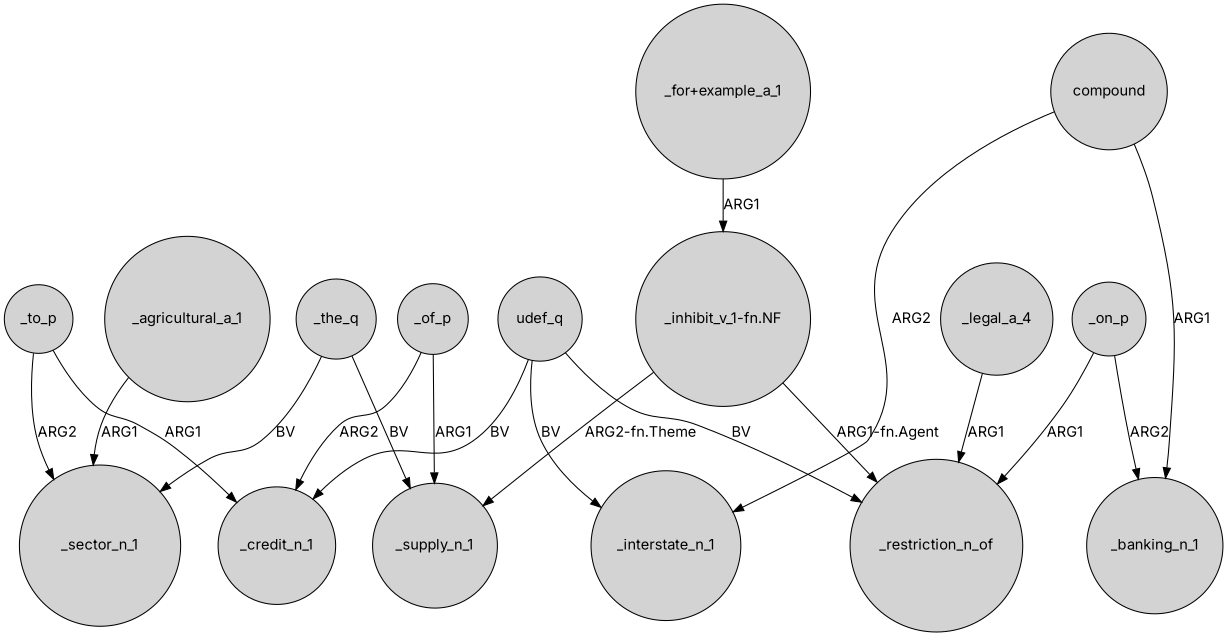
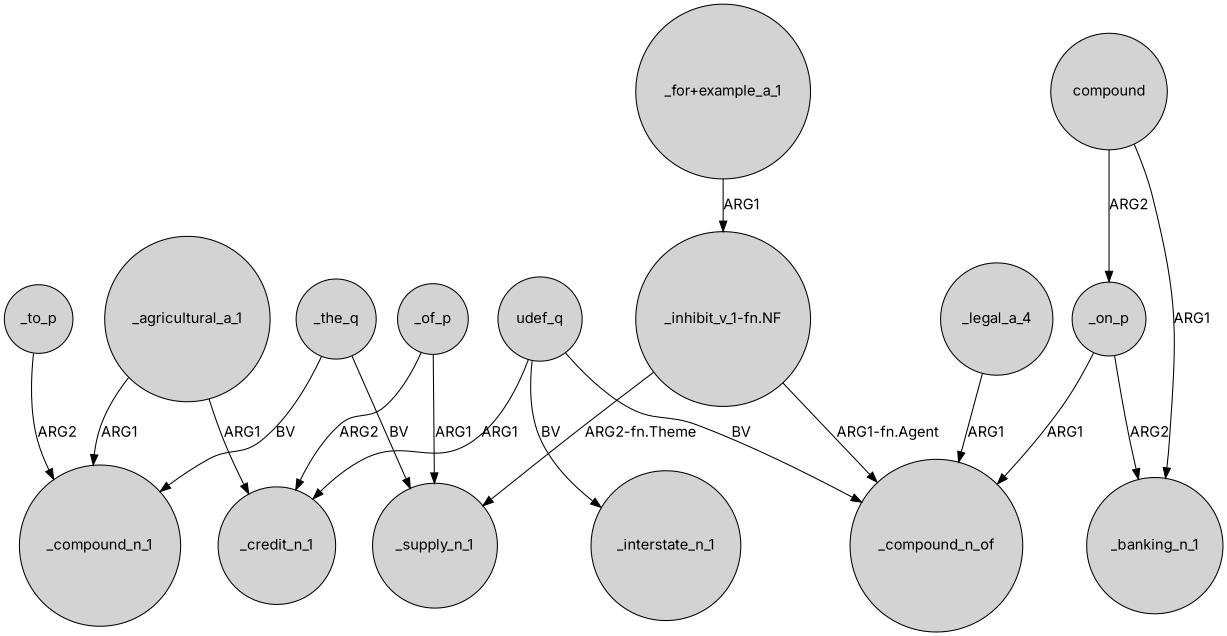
edge "compound" -> "_interstate_n_1": now "compound" -> "_on_p"
edge "_to_p" -> "_credit_n_1": now "_agricultural_a_1" -> "_credit_n_1"
edge "udef_q" -> "_credit_n_1": label "BV" -> "ARG1"
node "_sector_n_1": label "_sector_n_1" -> "_compound_n_1"
node "_restriction_n_of": label "_restriction_n_of" -> "_compound_n_of"
